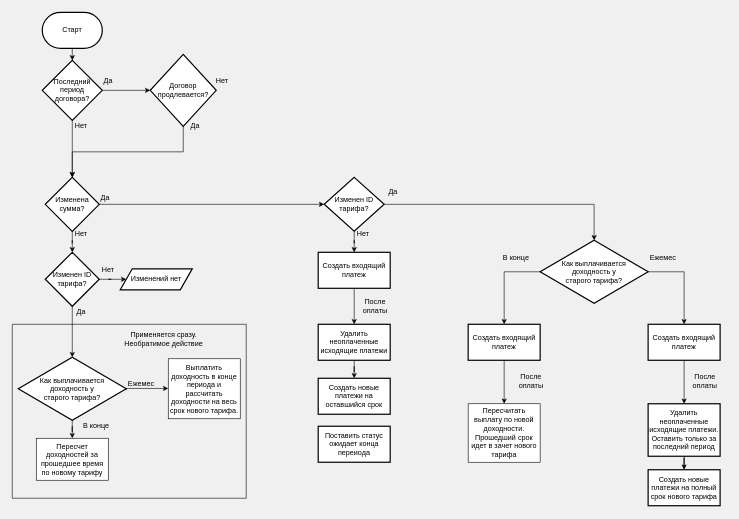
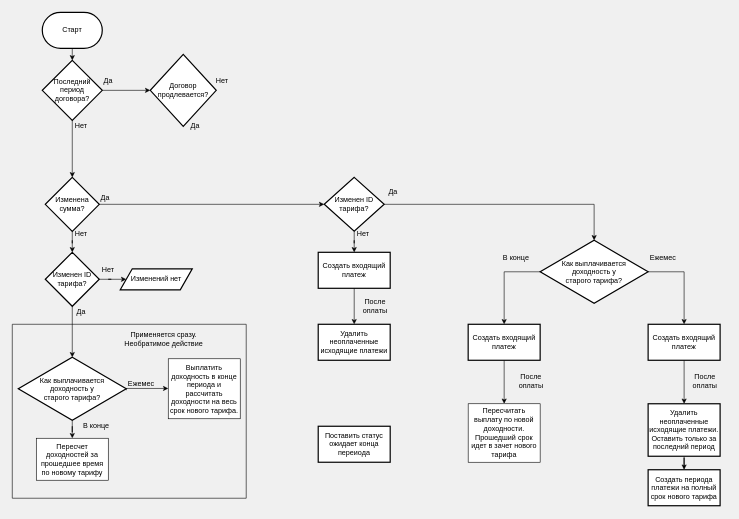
edge "Договор продлевается?" -> "Изменена сумма?": removed
edge "Удалить неоплаченные исходящие платежи" -> "Создать новые платежи на оставшийся срок": removed
node "Создать новые платежи на оставшийся срок": removed
node "Создать новые платежи на полный срок нового тарифа": label "Создать новые платежи на полный срок нового тарифа" -> "Создать периода платежи на полный срок нового тарифа"
